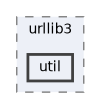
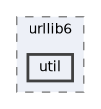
cluster "urllib3": label "urllib3" -> "urllib6"
